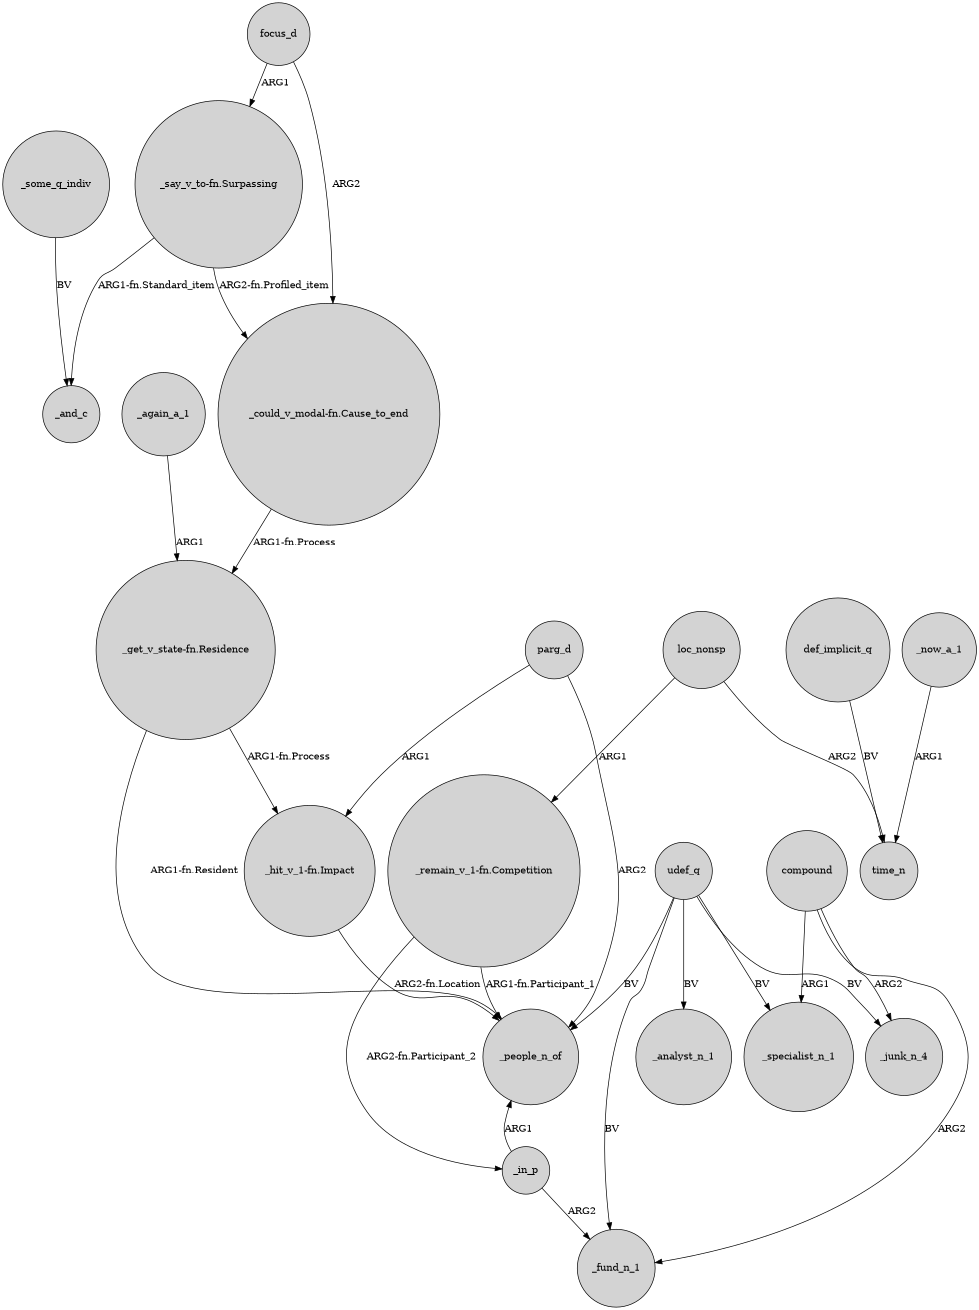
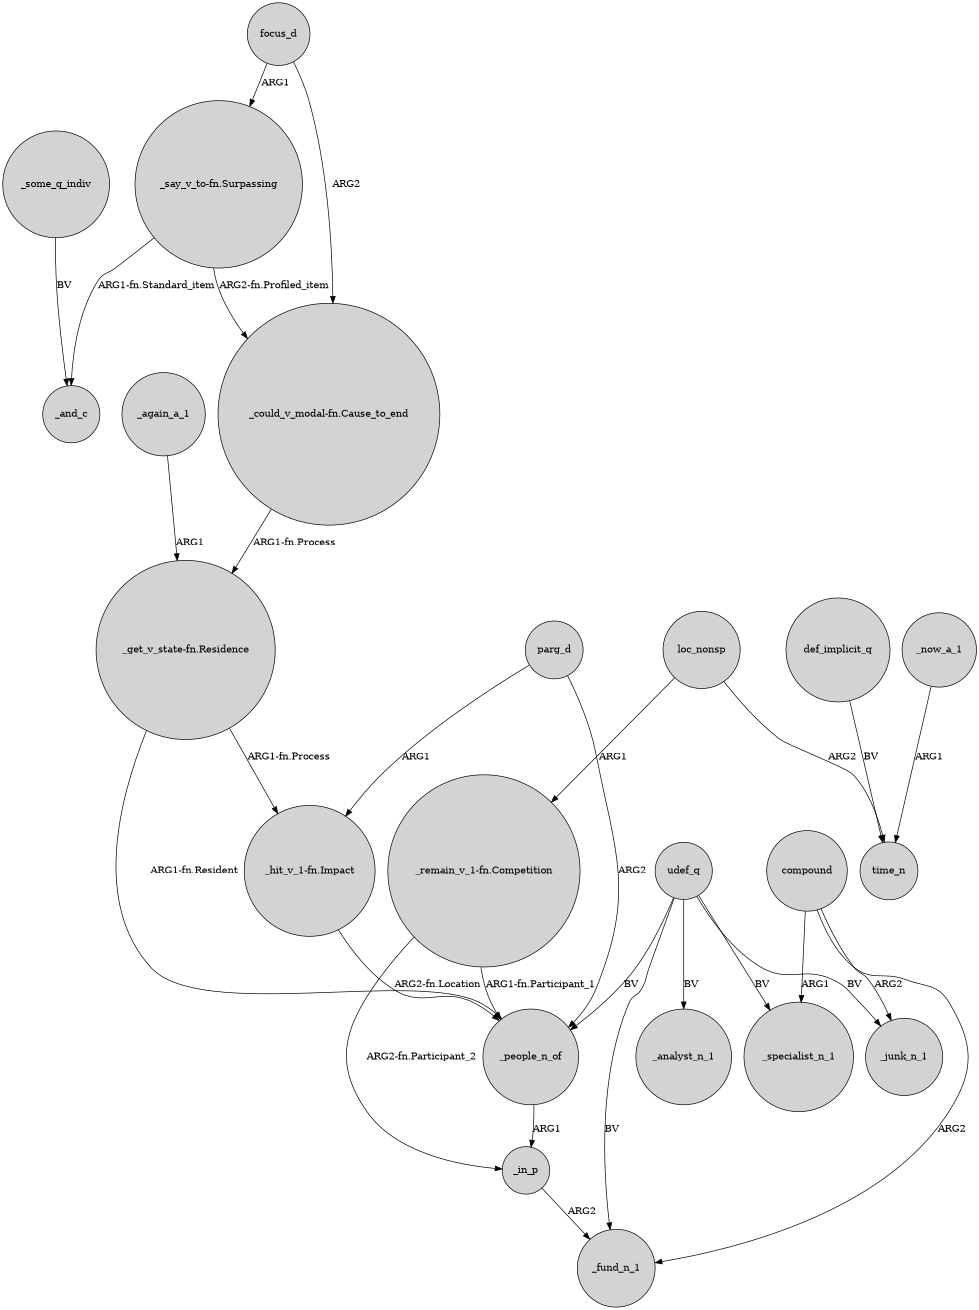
node "_junk_n_4": label "_junk_n_4" -> "_junk_n_1"
edge "_in_p" -> "_people_n_of": reversed
